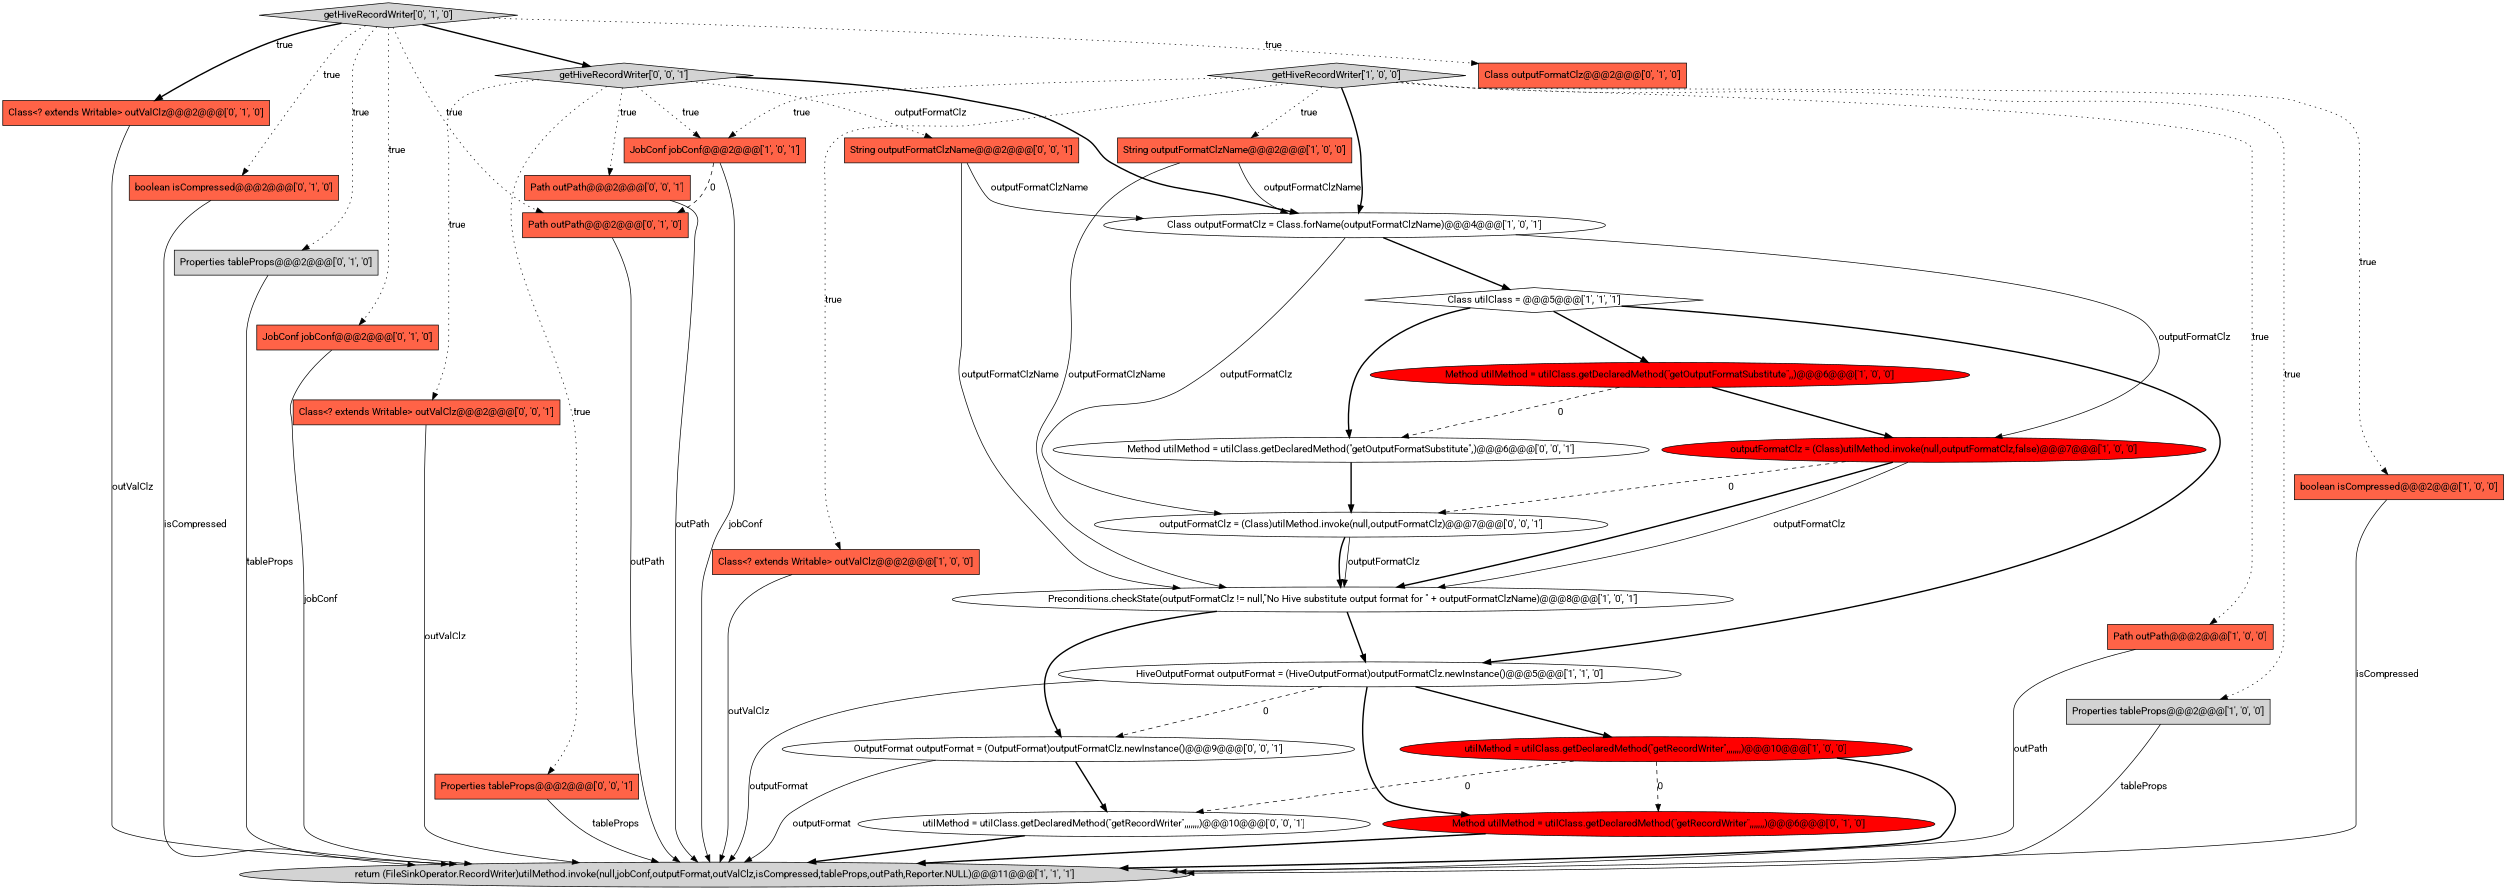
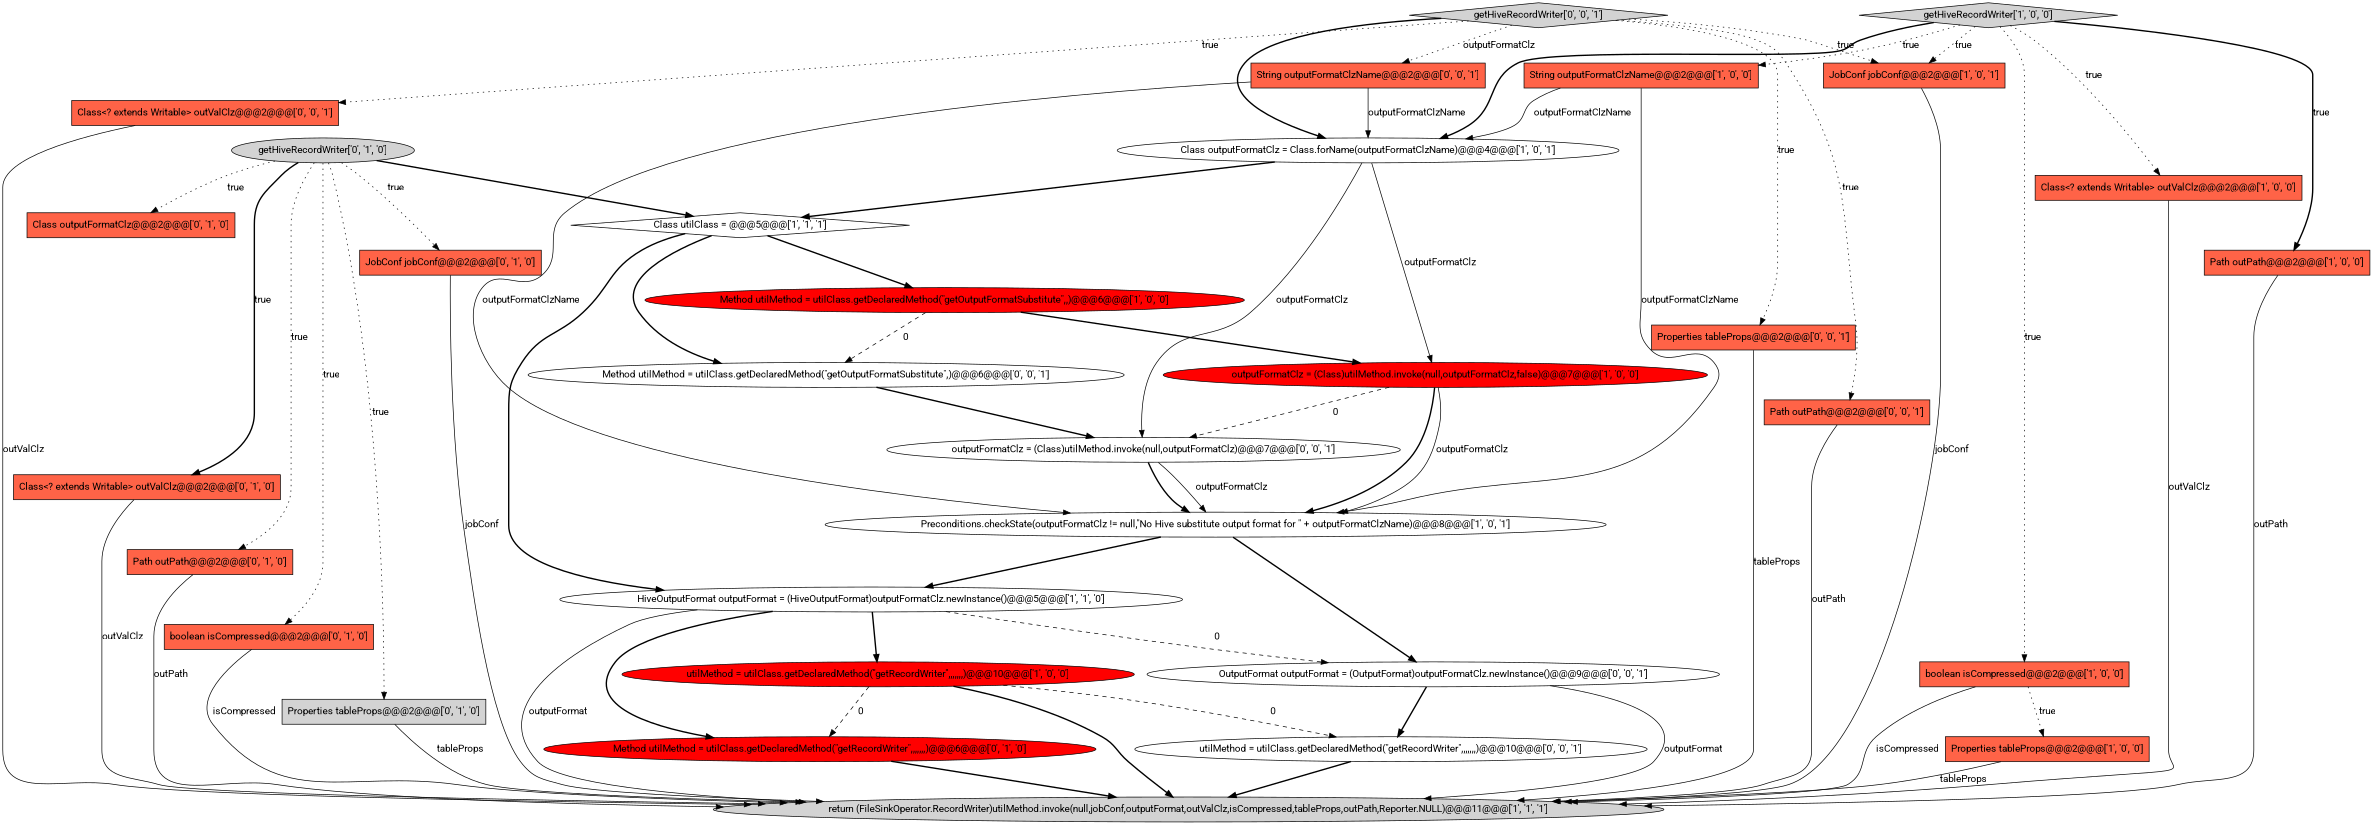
node "getHiveRecordWriter['0', '1', '0']": shape diamond -> ellipse
edge "getHiveRecordWriter['0', '1', '0']" -> "getHiveRecordWriter['0', '0', '1']": now "getHiveRecordWriter['0', '1', '0']" -> "Class utilClass = @@@5@@@['1', '1', '1']"
edge "getHiveRecordWriter['1', '0', '0']" -> "Properties tableProps@@@2@@@['1', '0', '0']": now "boolean isCompressed@@@2@@@['1', '0', '0']" -> "Properties tableProps@@@2@@@['1', '0', '0']"
edge "getHiveRecordWriter['1', '0', '0']" -> "Path outPath@@@2@@@['1', '0', '0']": style dotted -> bold
edge "JobConf jobConf@@@2@@@['1', '0', '1']" -> "Path outPath@@@2@@@['0', '1', '0']": removed, label "0"
node "Properties tableProps@@@2@@@['1', '0', '0']": fillcolor lightgray -> tomato
